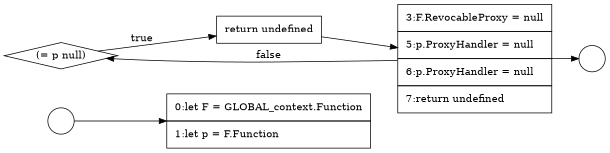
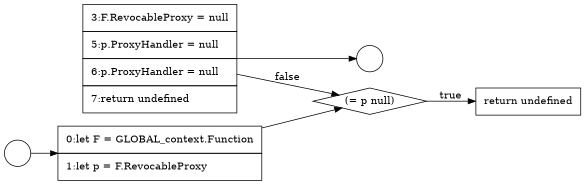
edge "return undefined" -> "3:F.RevocableProxy = null": removed
edge "0:let F = GLOBAL_context.Function" -> "(= p null)": added
node "0:let F = GLOBAL_context.Function": text "1:let p = F.Function" -> "1:let p = F.RevocableProxy"
